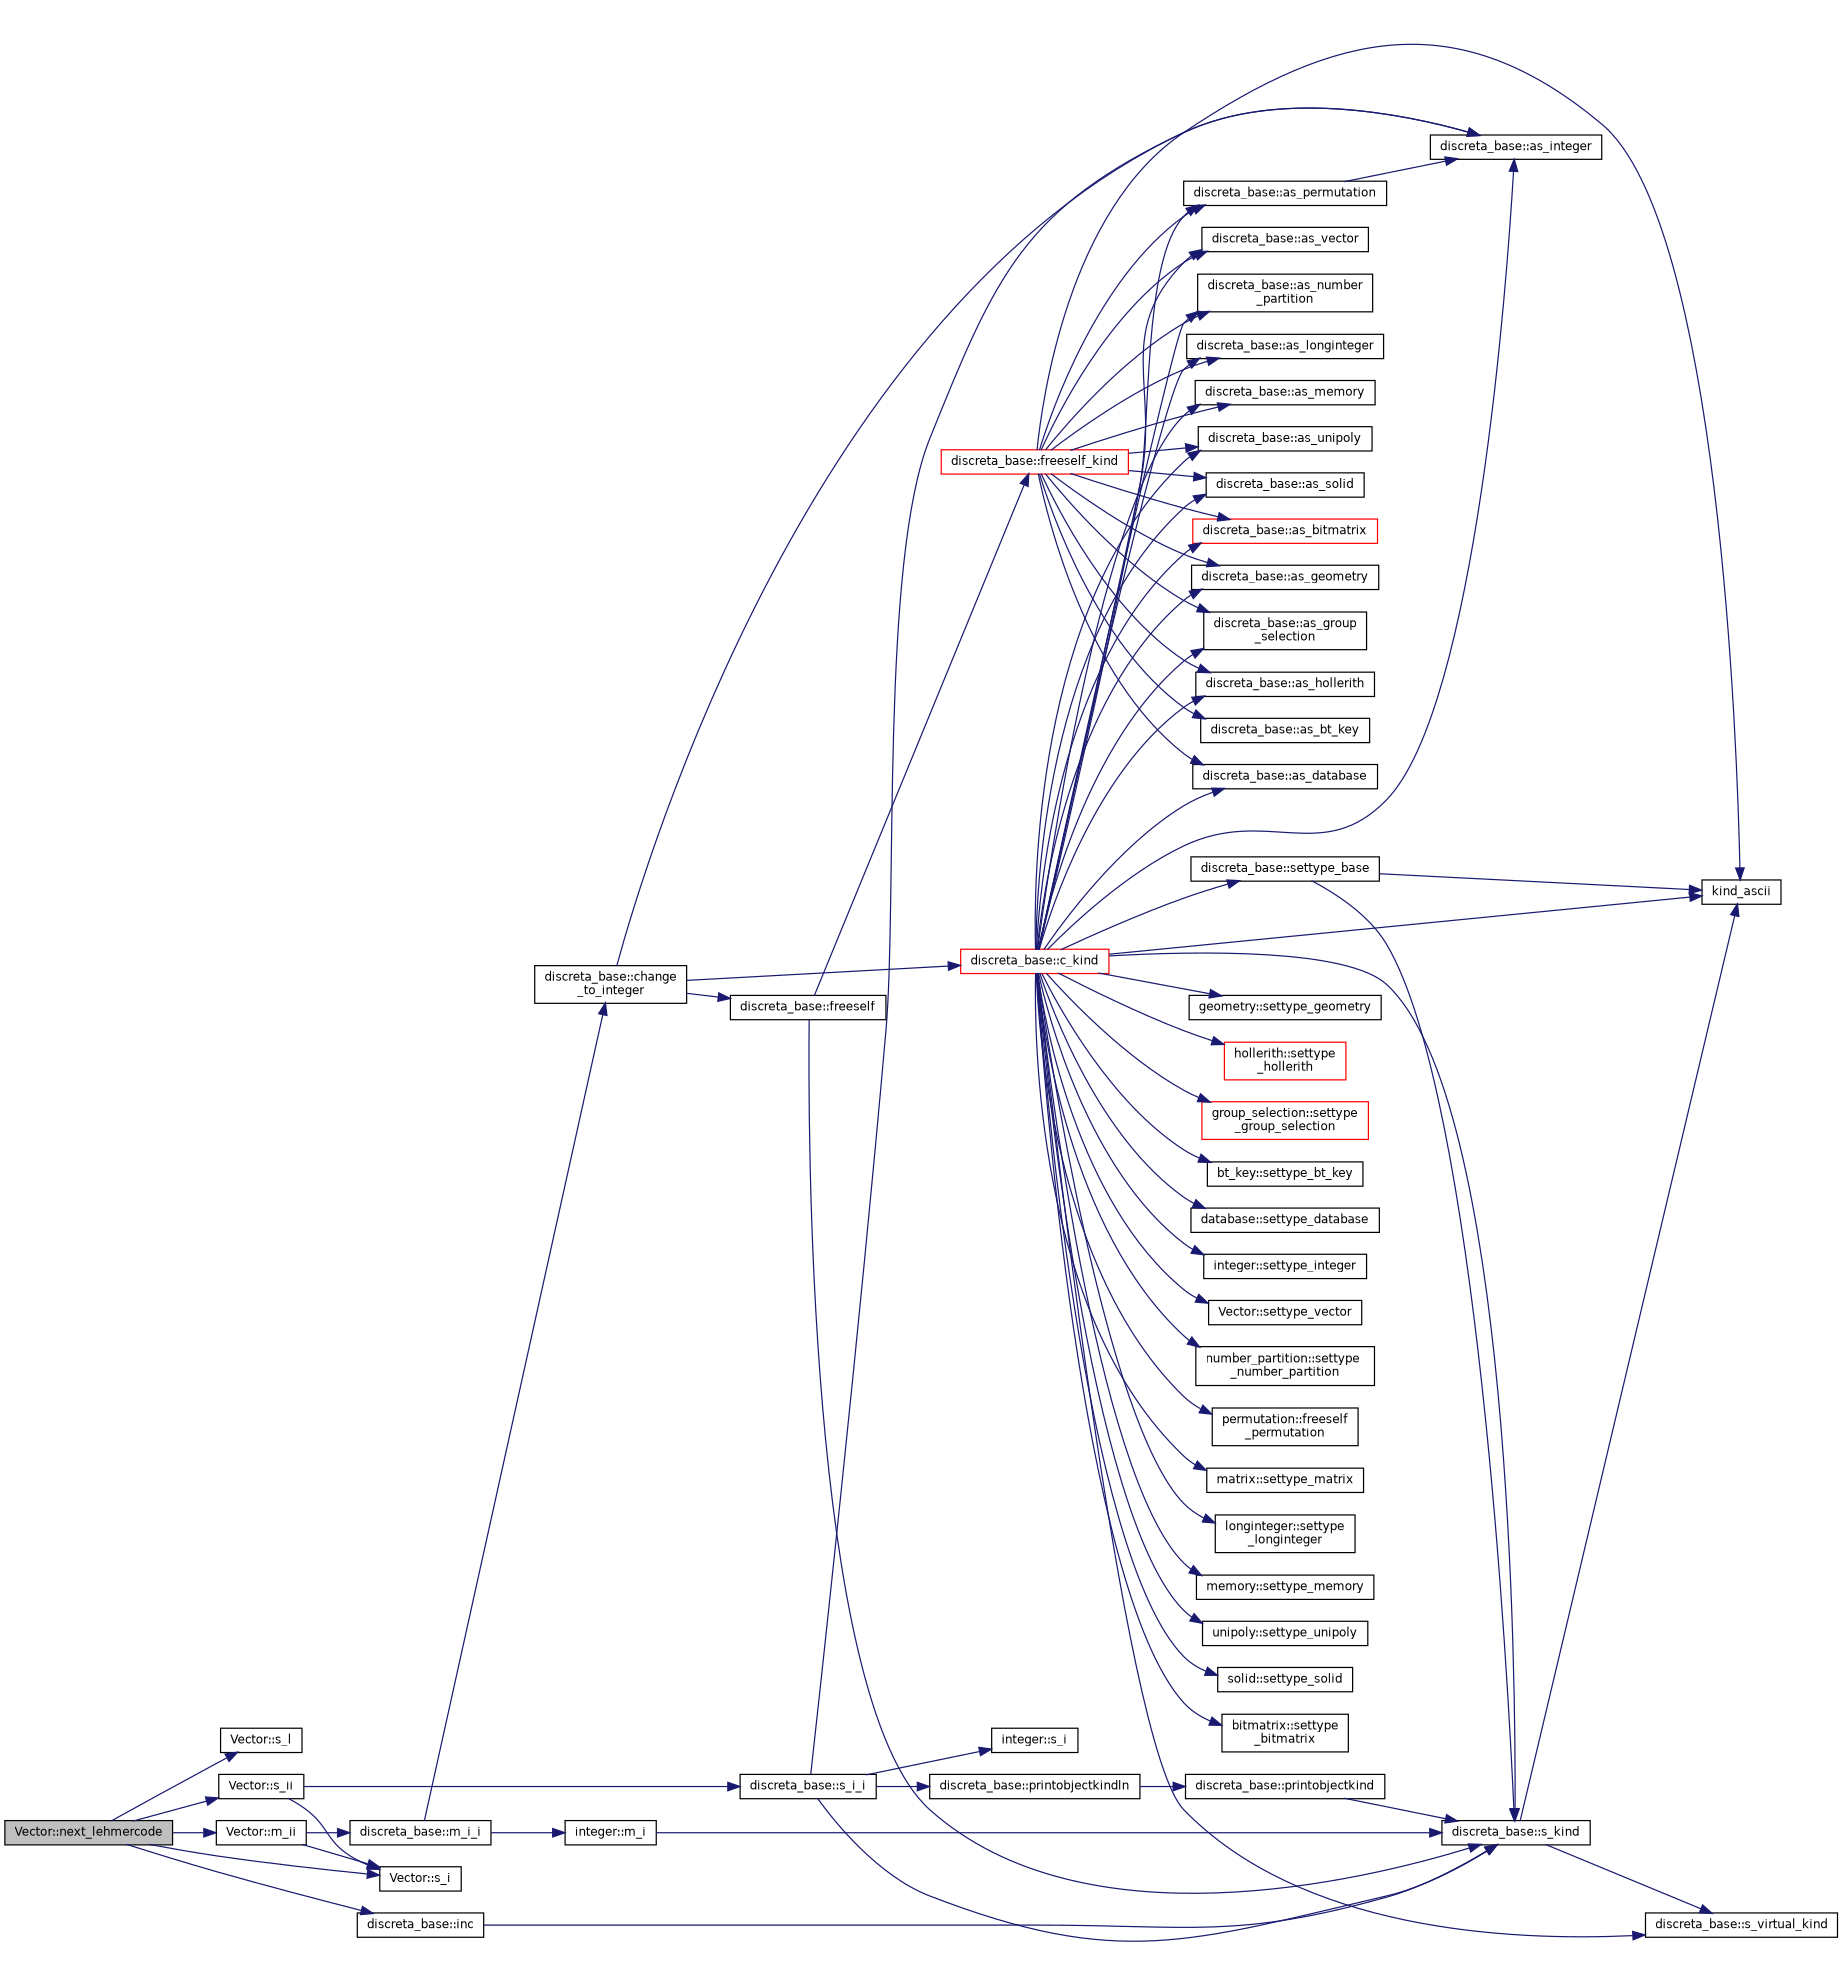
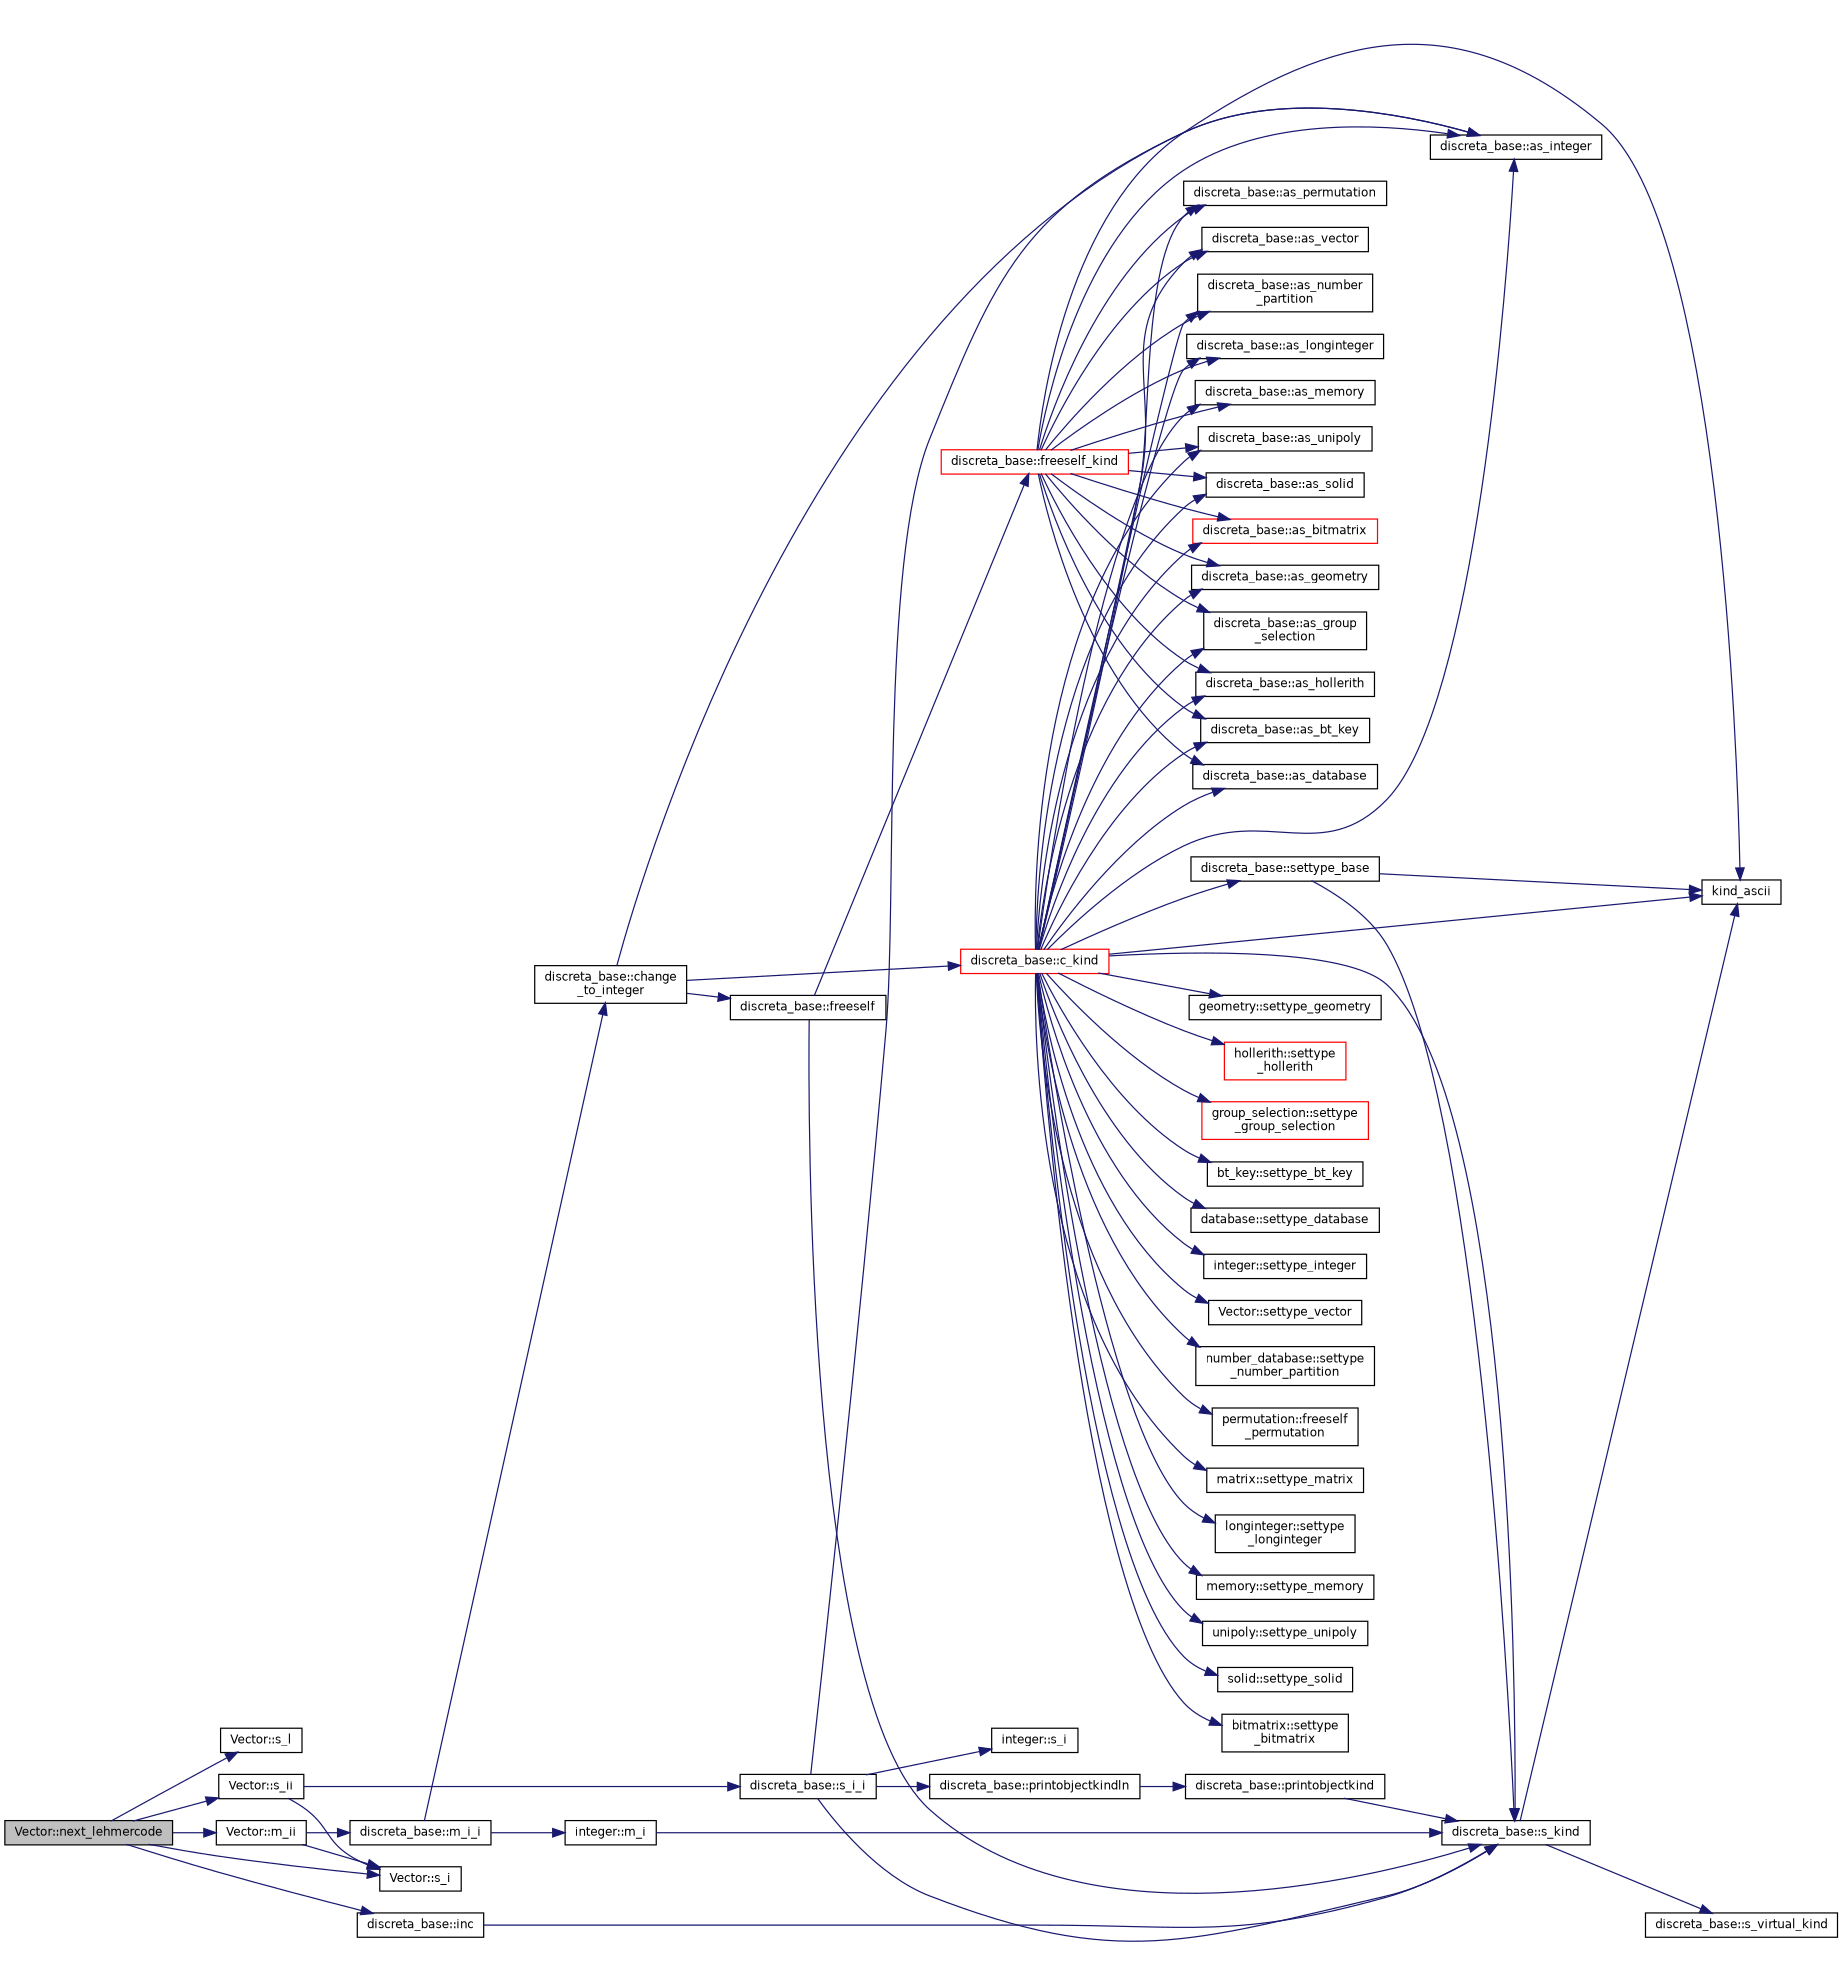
edge "discreta_base::as_permutation" -> "discreta_base::as_integer": now "discreta_base::freeself_kind" -> "discreta_base::as_integer"
node "number_partition::settype _number_partition": label "number_partition::settype _number_partition" -> "number_database::settype _number_partition"
edge "discreta_base::c_kind" -> "discreta_base::s_virtual_kind": now "discreta_base::c_kind" -> "discreta_base::as_bt_key"
